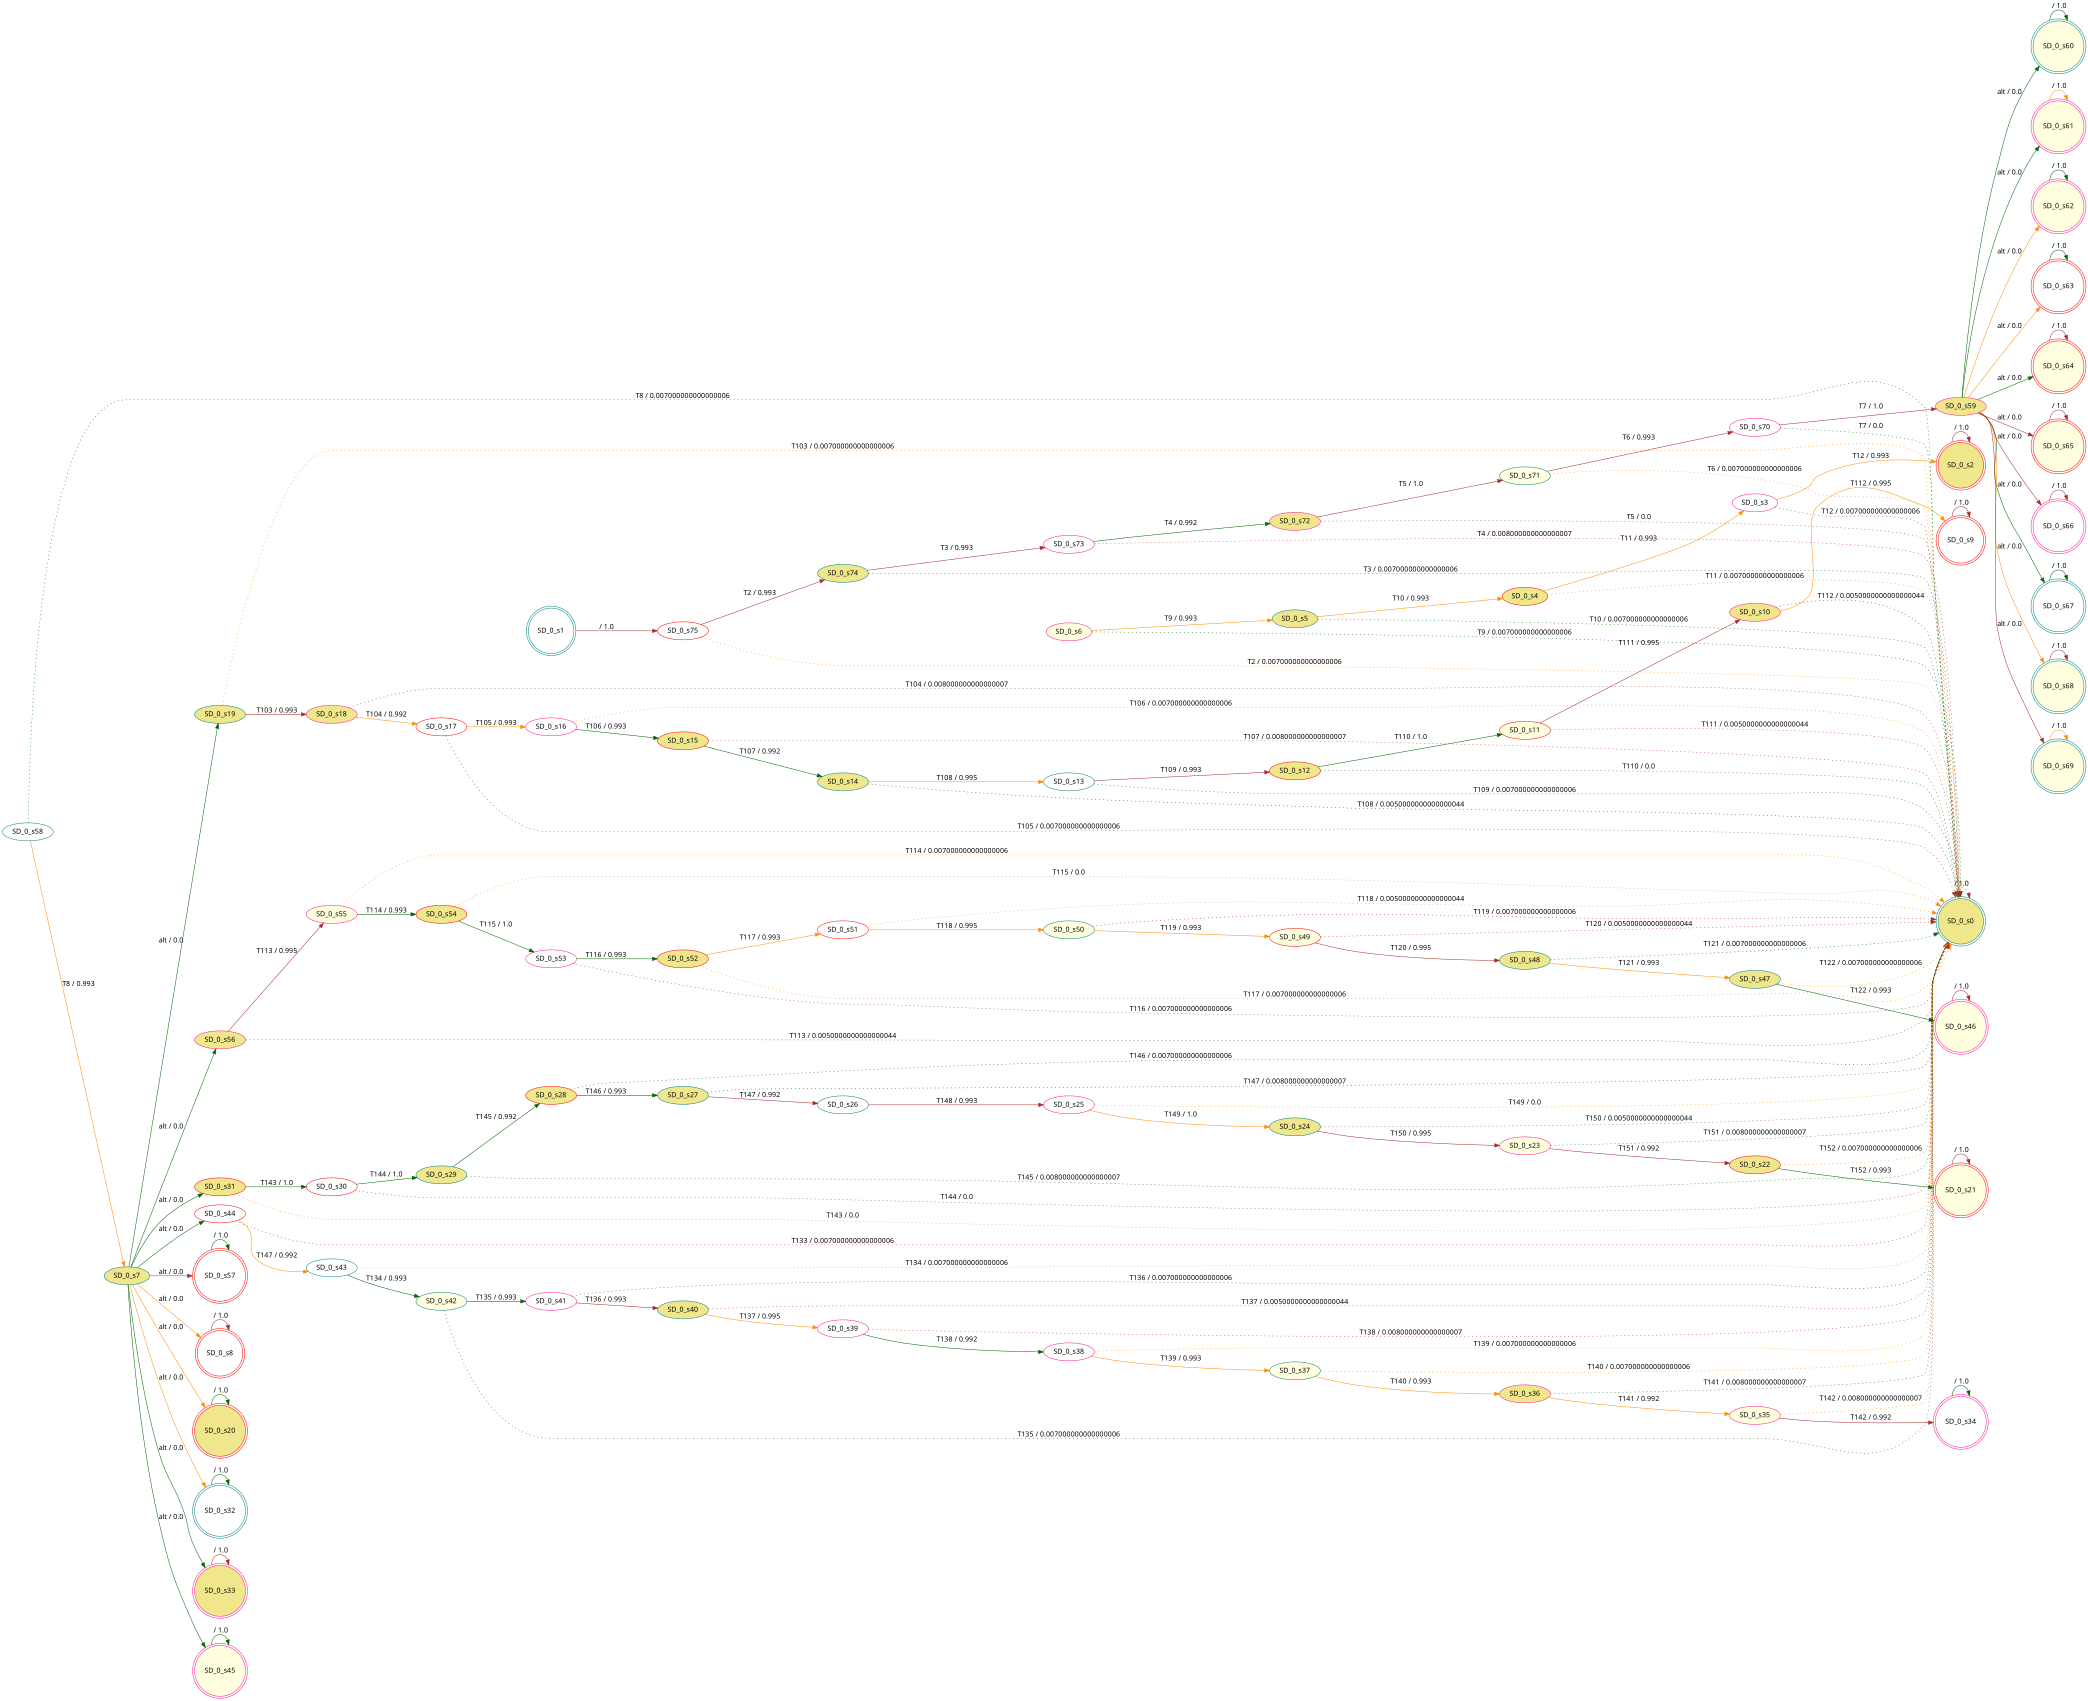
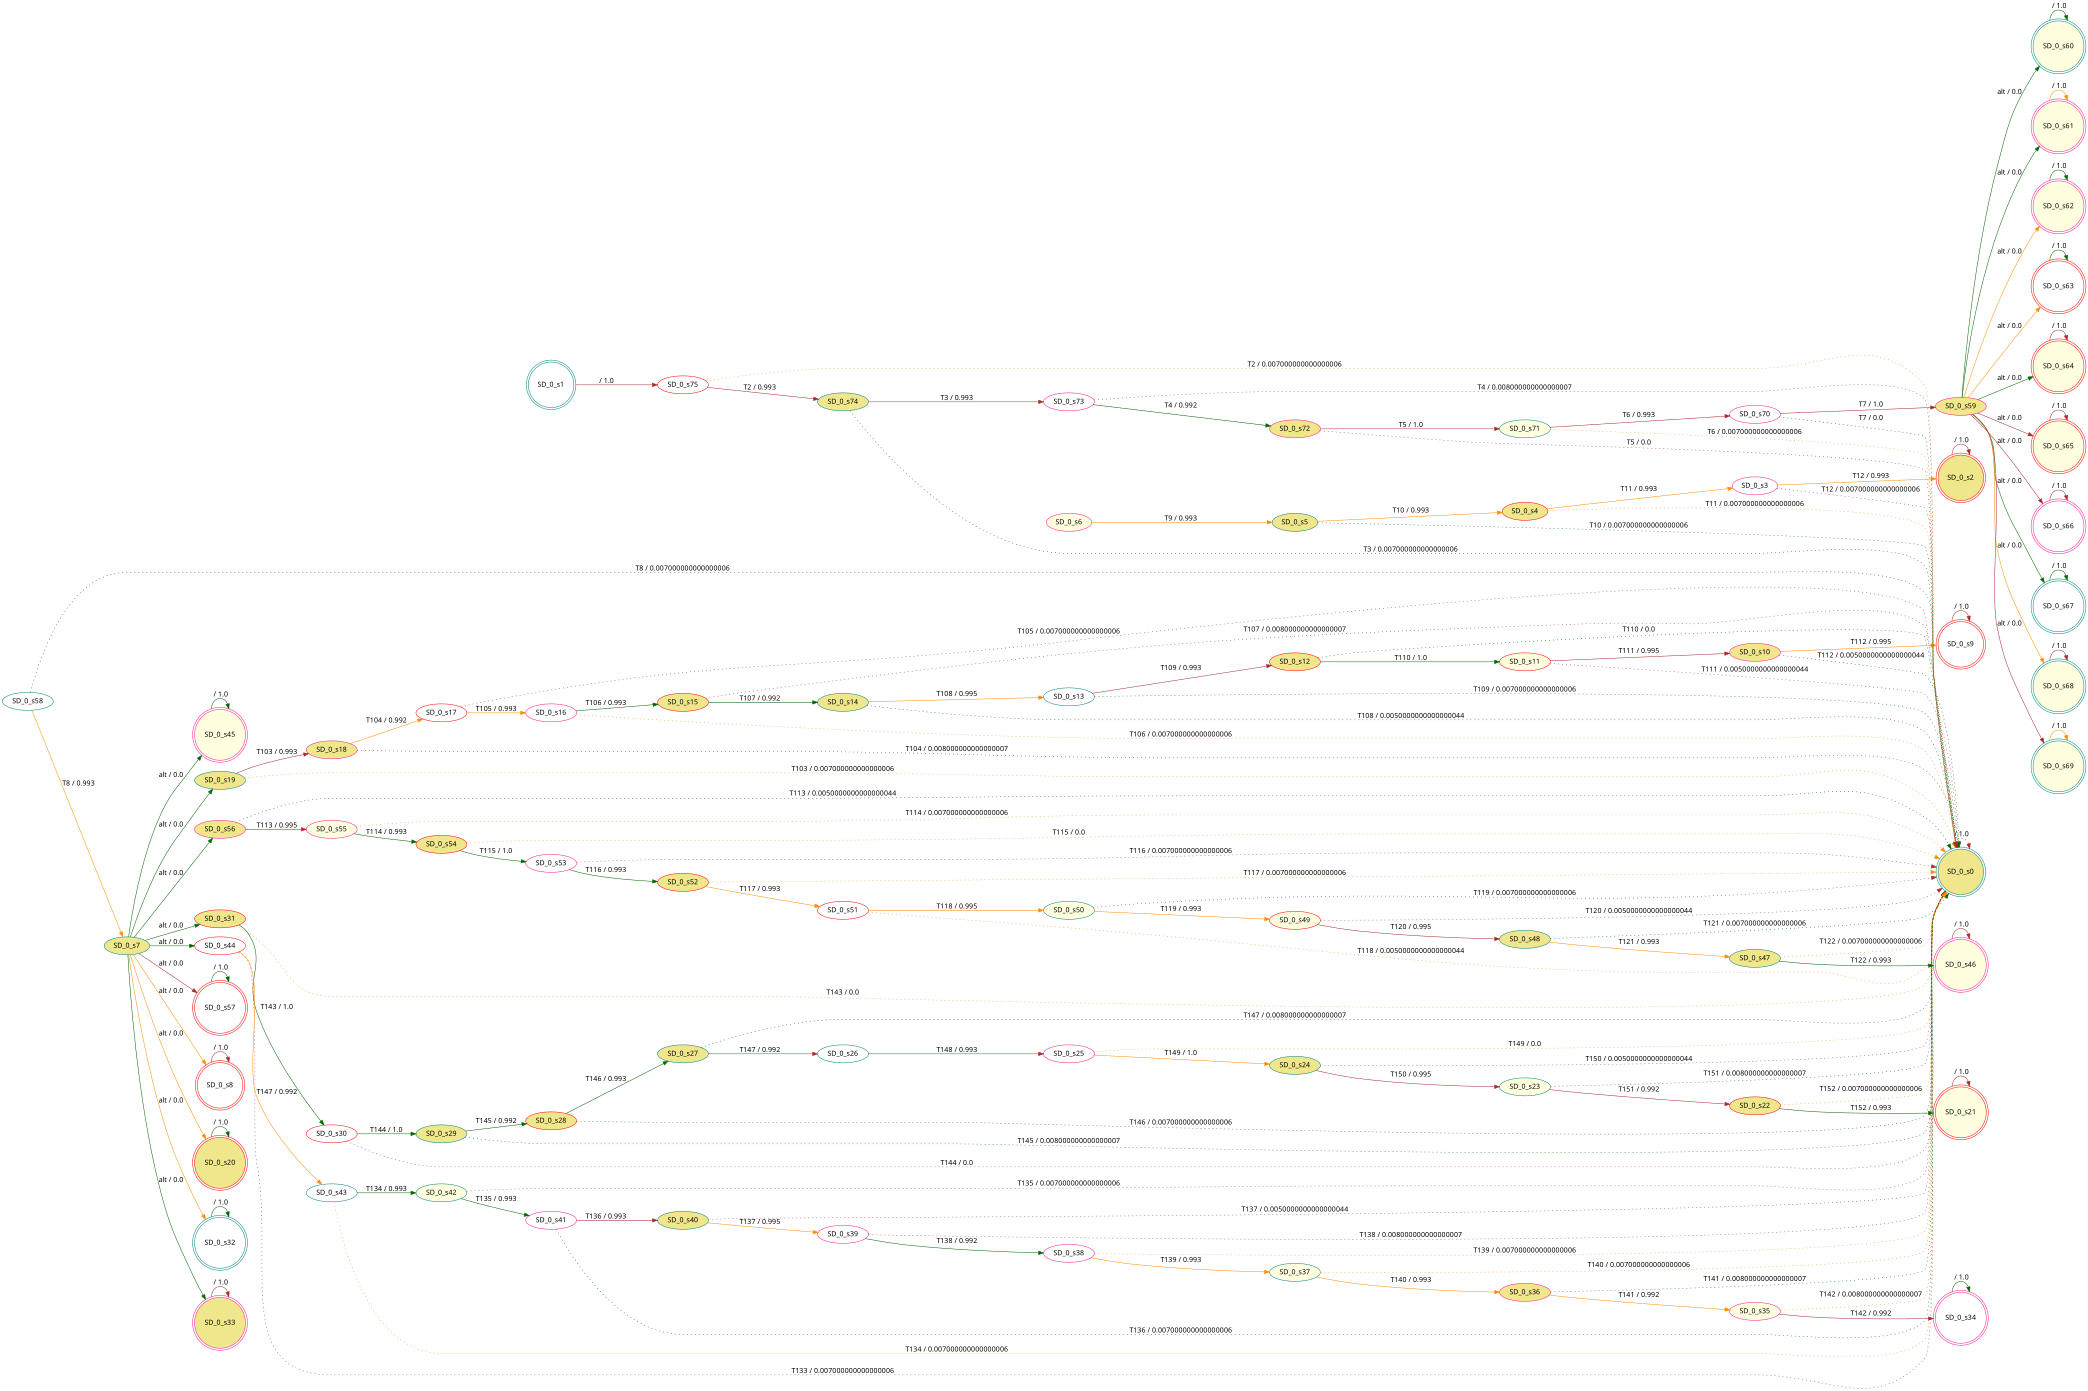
edge "SD_0_s6" -> "SD_0_s0": removed, label "T9 / 0.007000000000000006"
node "SD_0_s23": color deeppink -> teal
